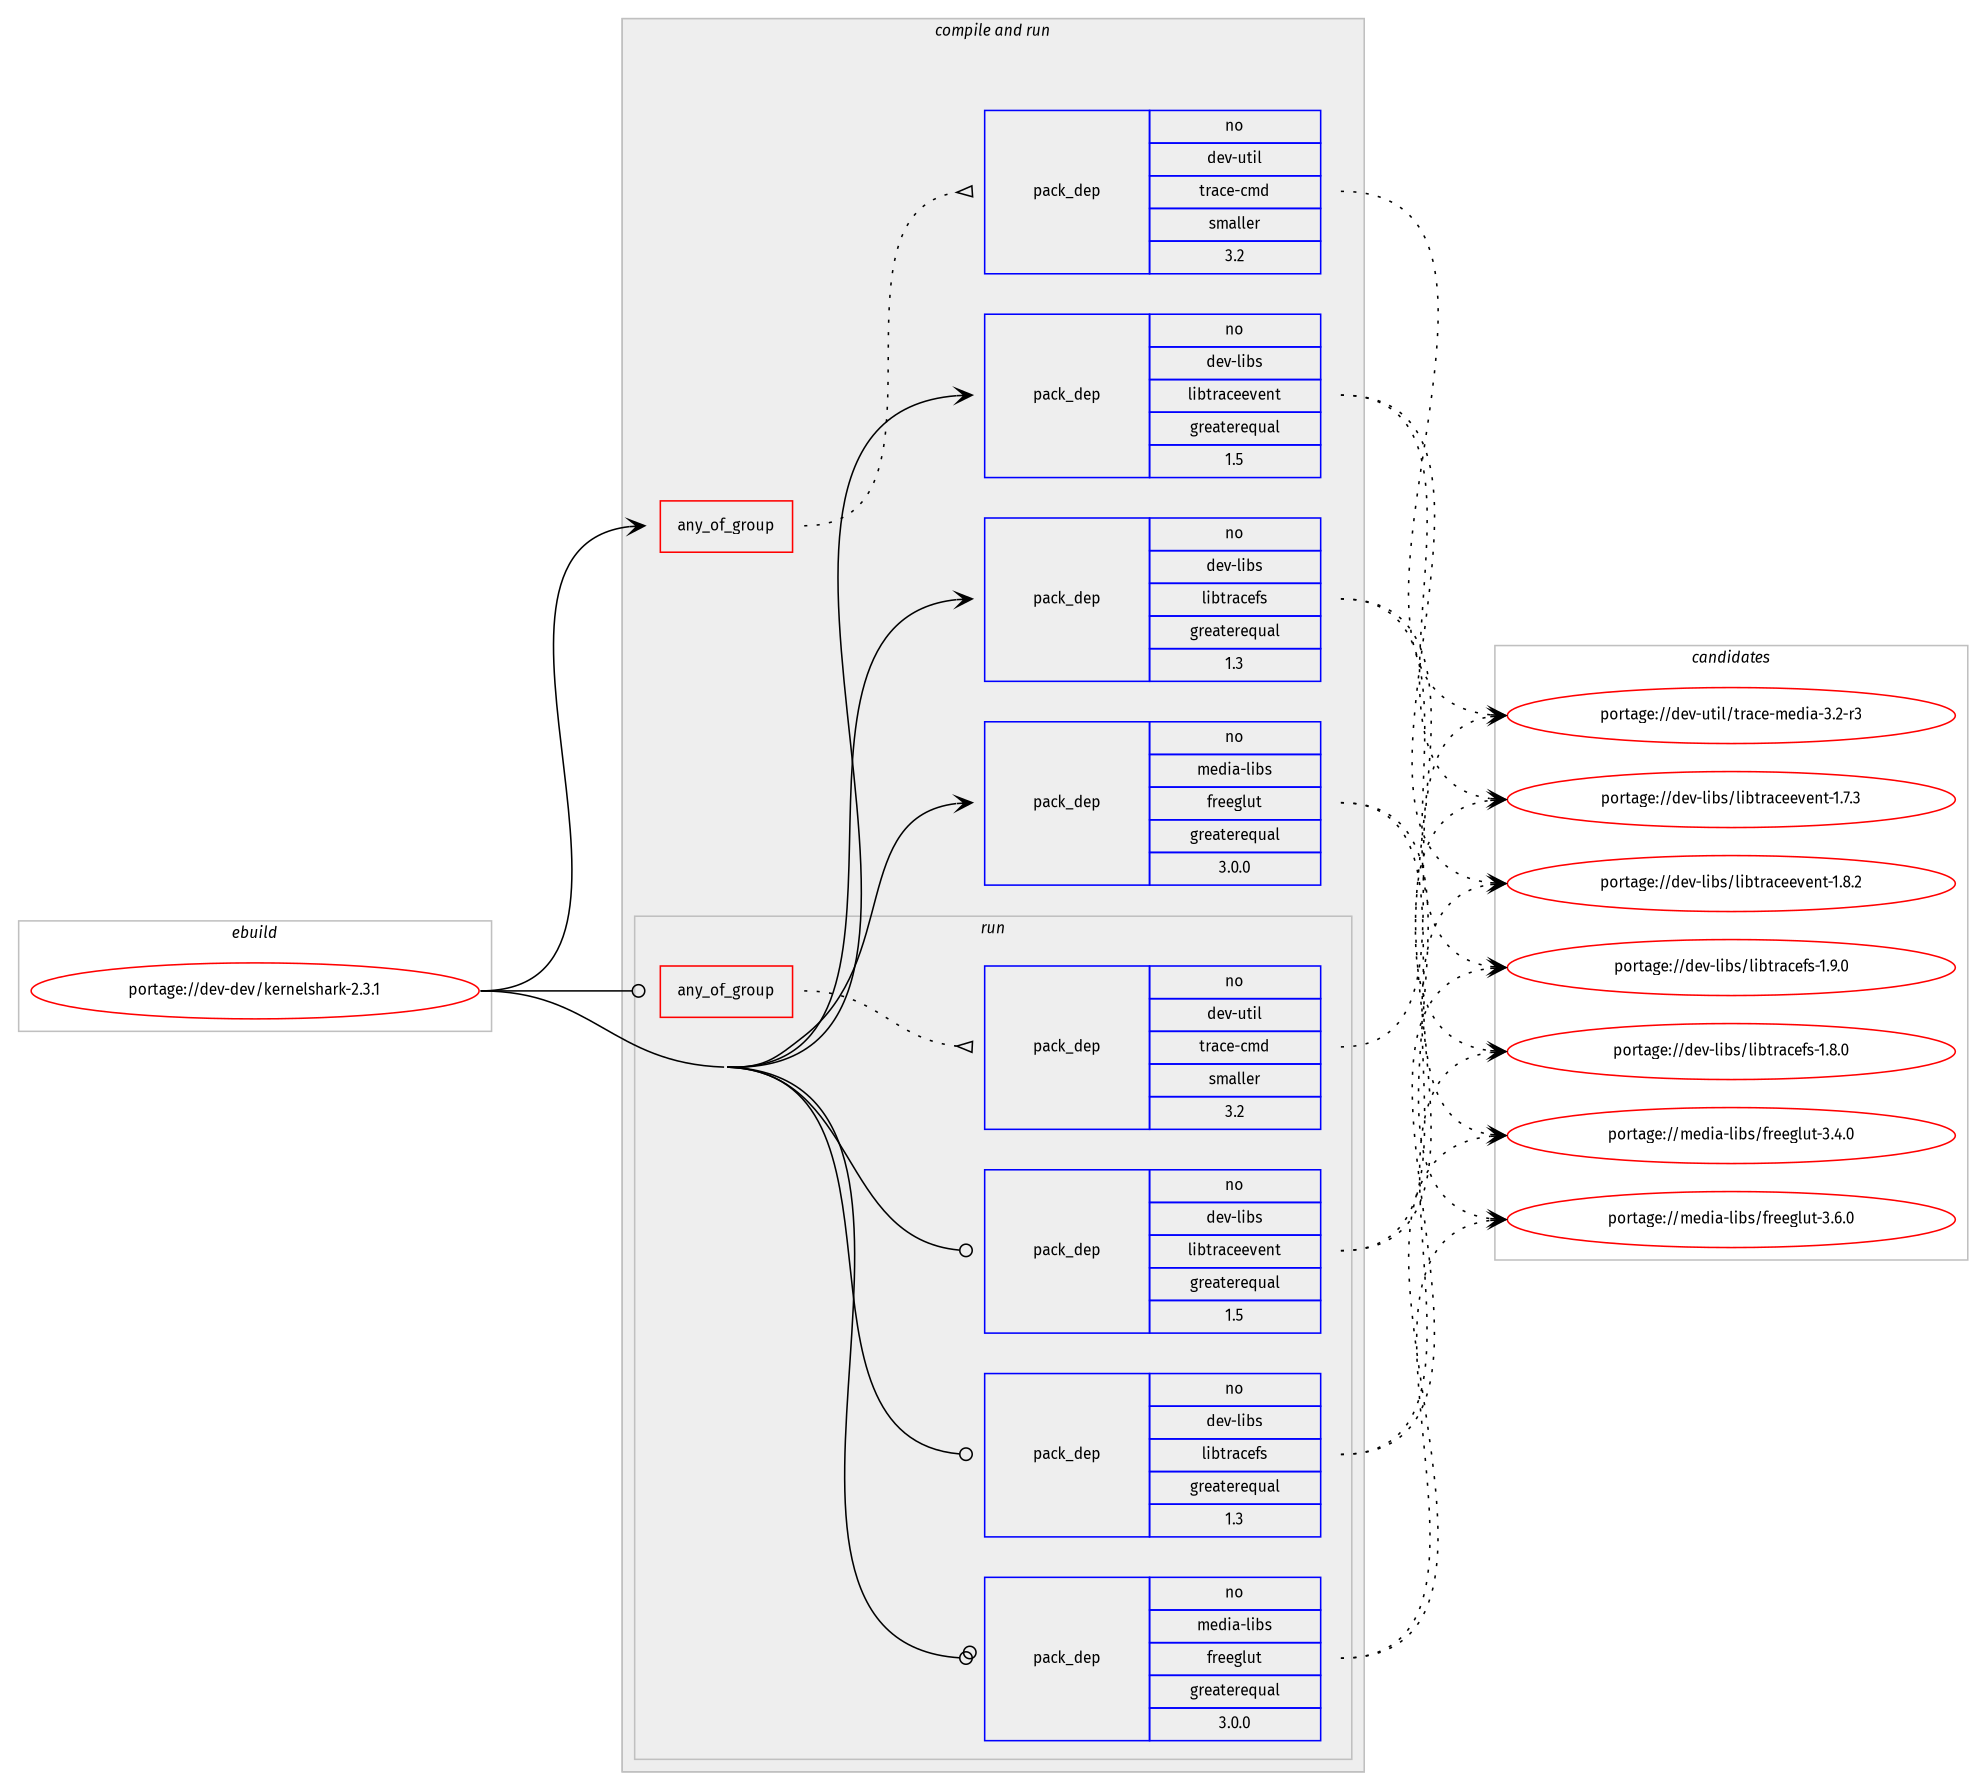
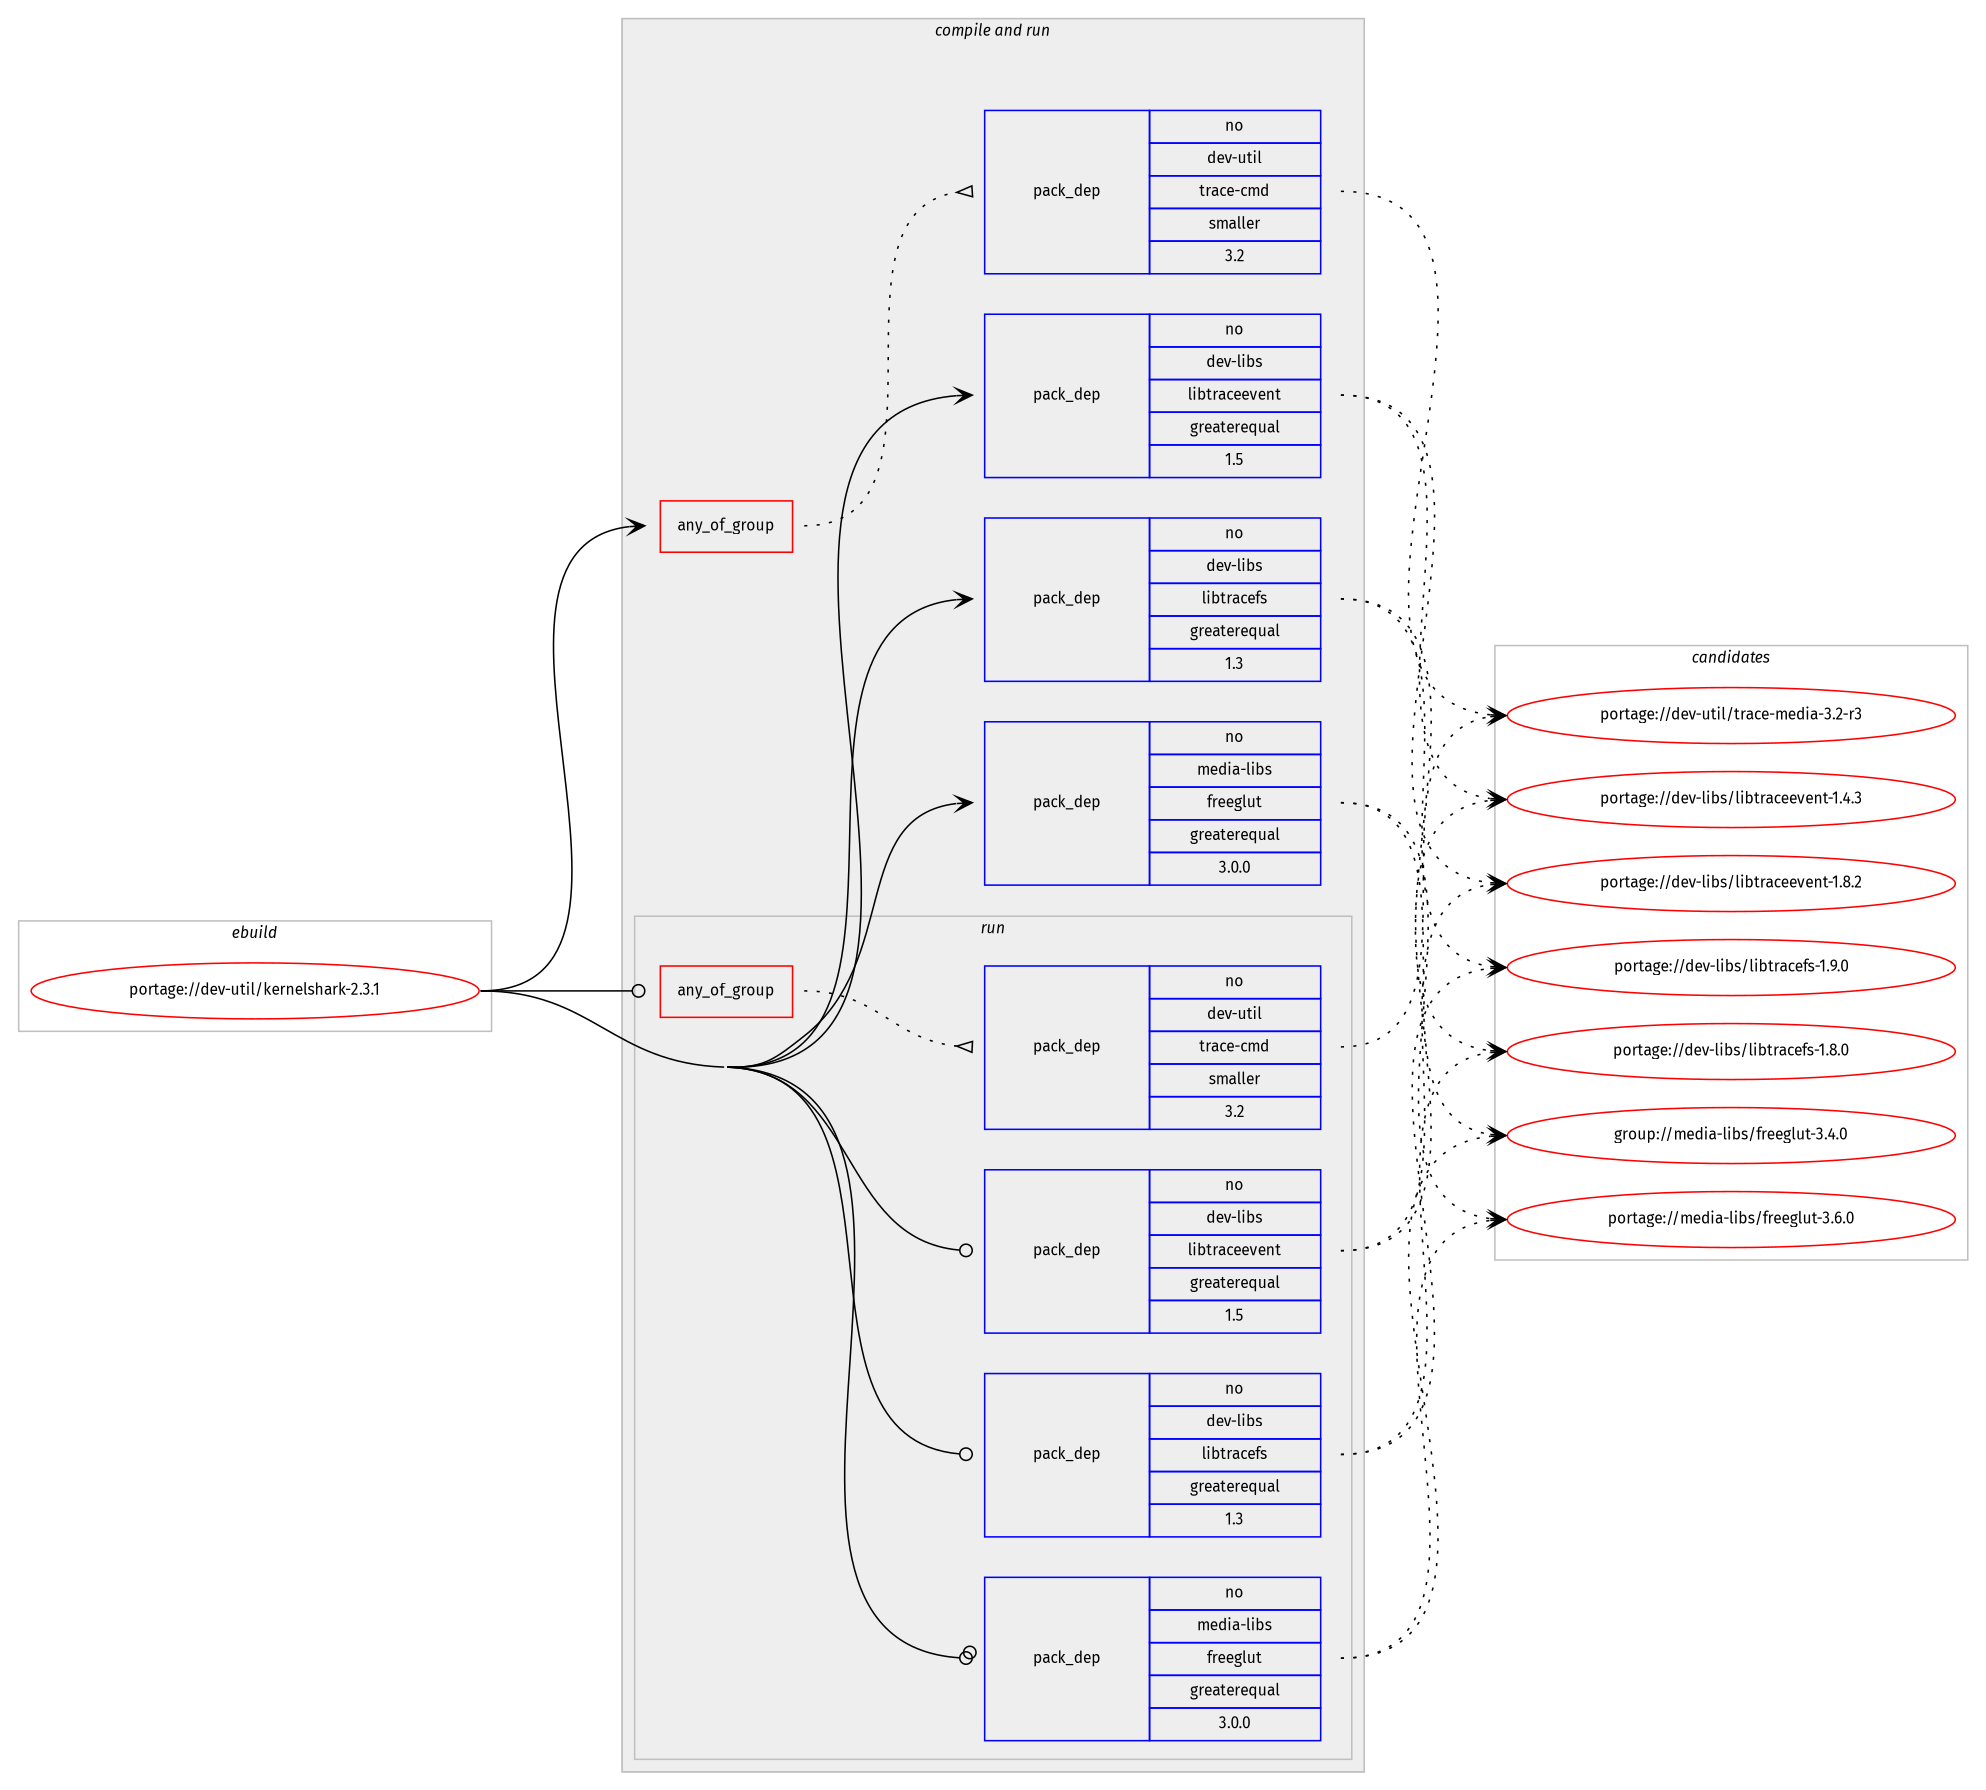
node "portage://dev-libs/libtraceevent-1.7.3": label "portage://dev-libs/libtraceevent-1.7.3" -> "portage://dev-libs/libtraceevent-1.4.3"
node "portage://dev-dev/kernelshark-2.3.1": label "portage://dev-dev/kernelshark-2.3.1" -> "portage://dev-util/kernelshark-2.3.1"
node "portage://media-libs/freeglut-3.4.0": label "portage://media-libs/freeglut-3.4.0" -> "group://media-libs/freeglut-3.4.0"
